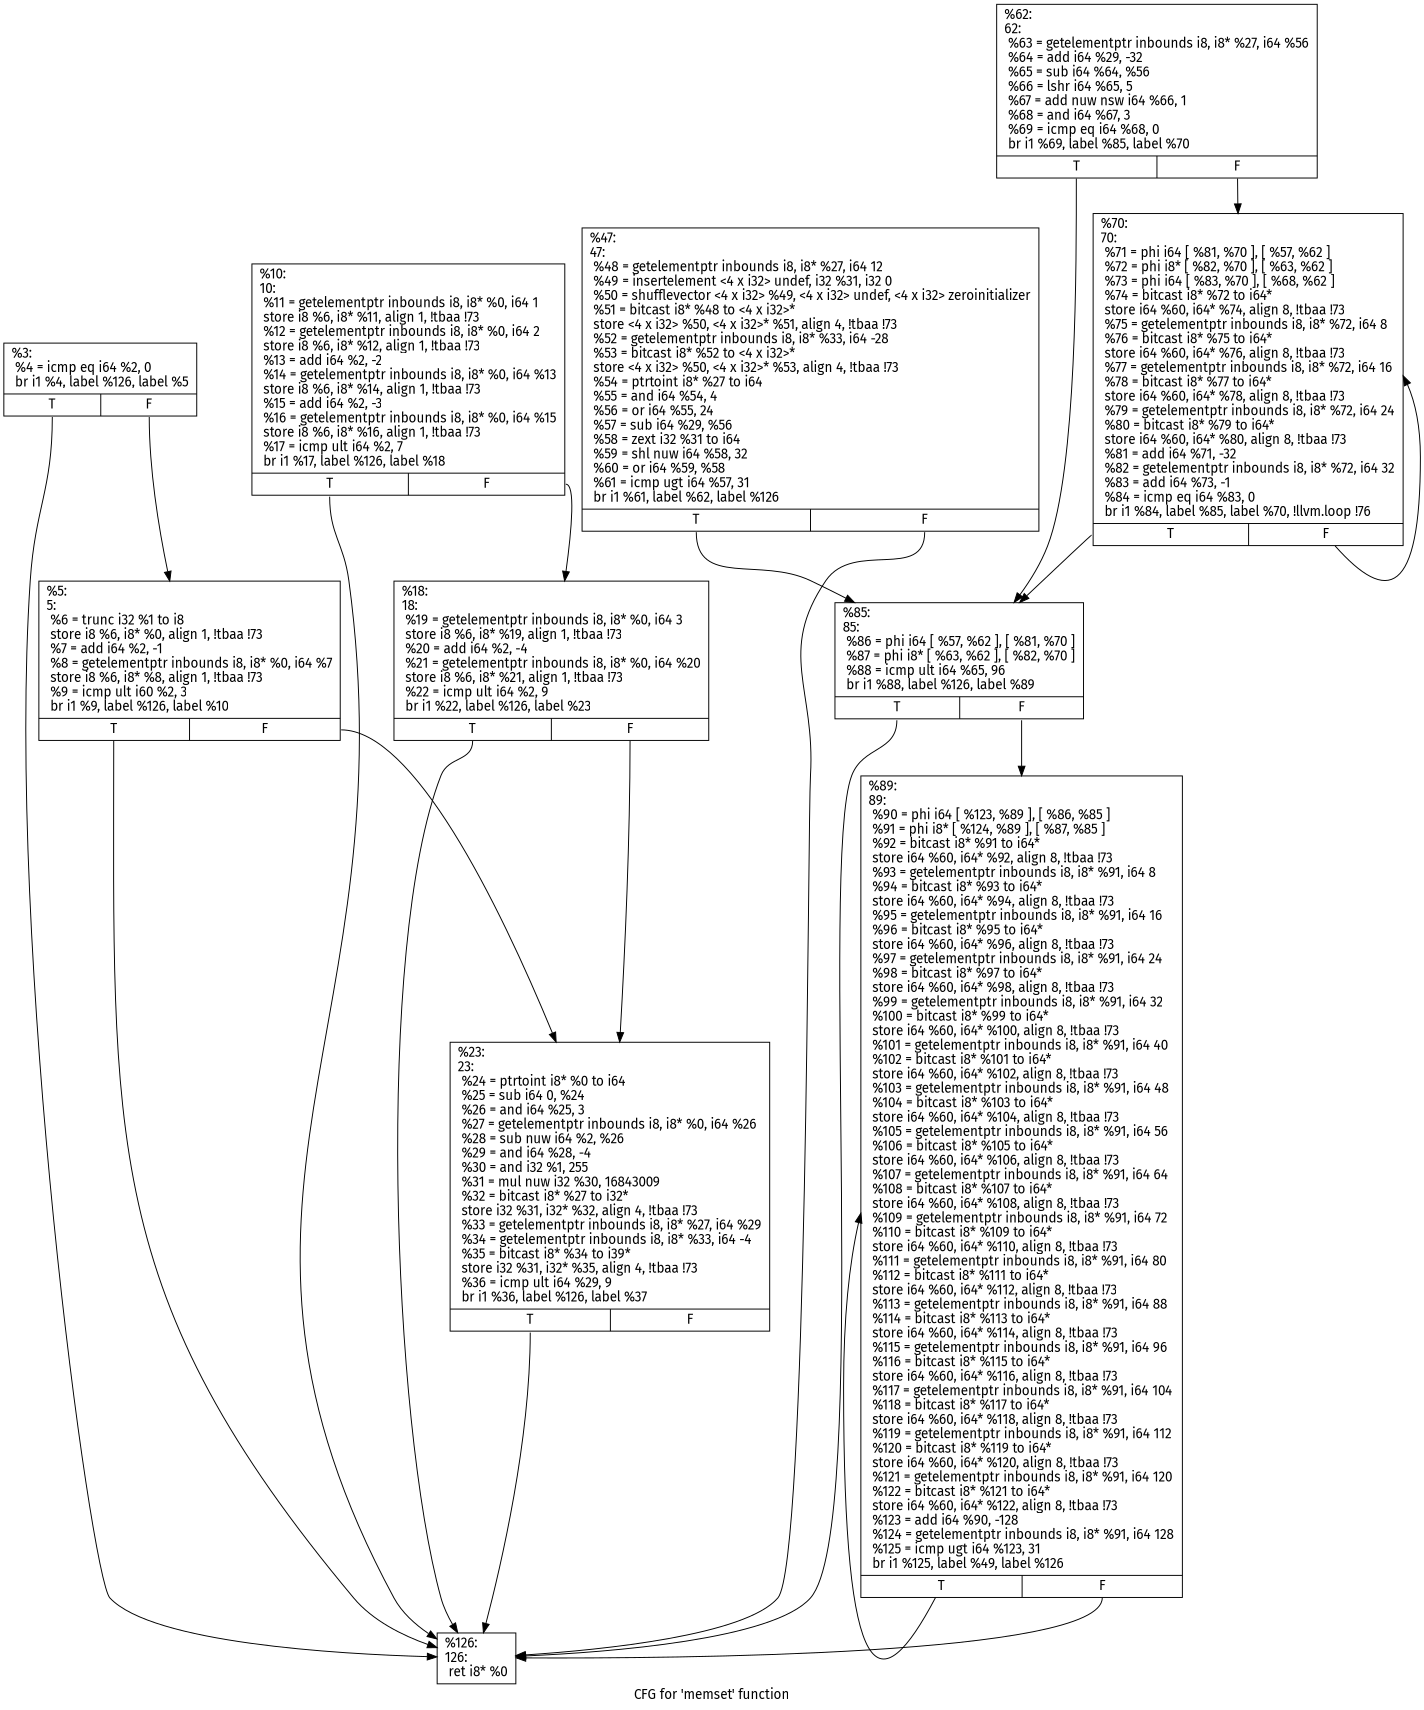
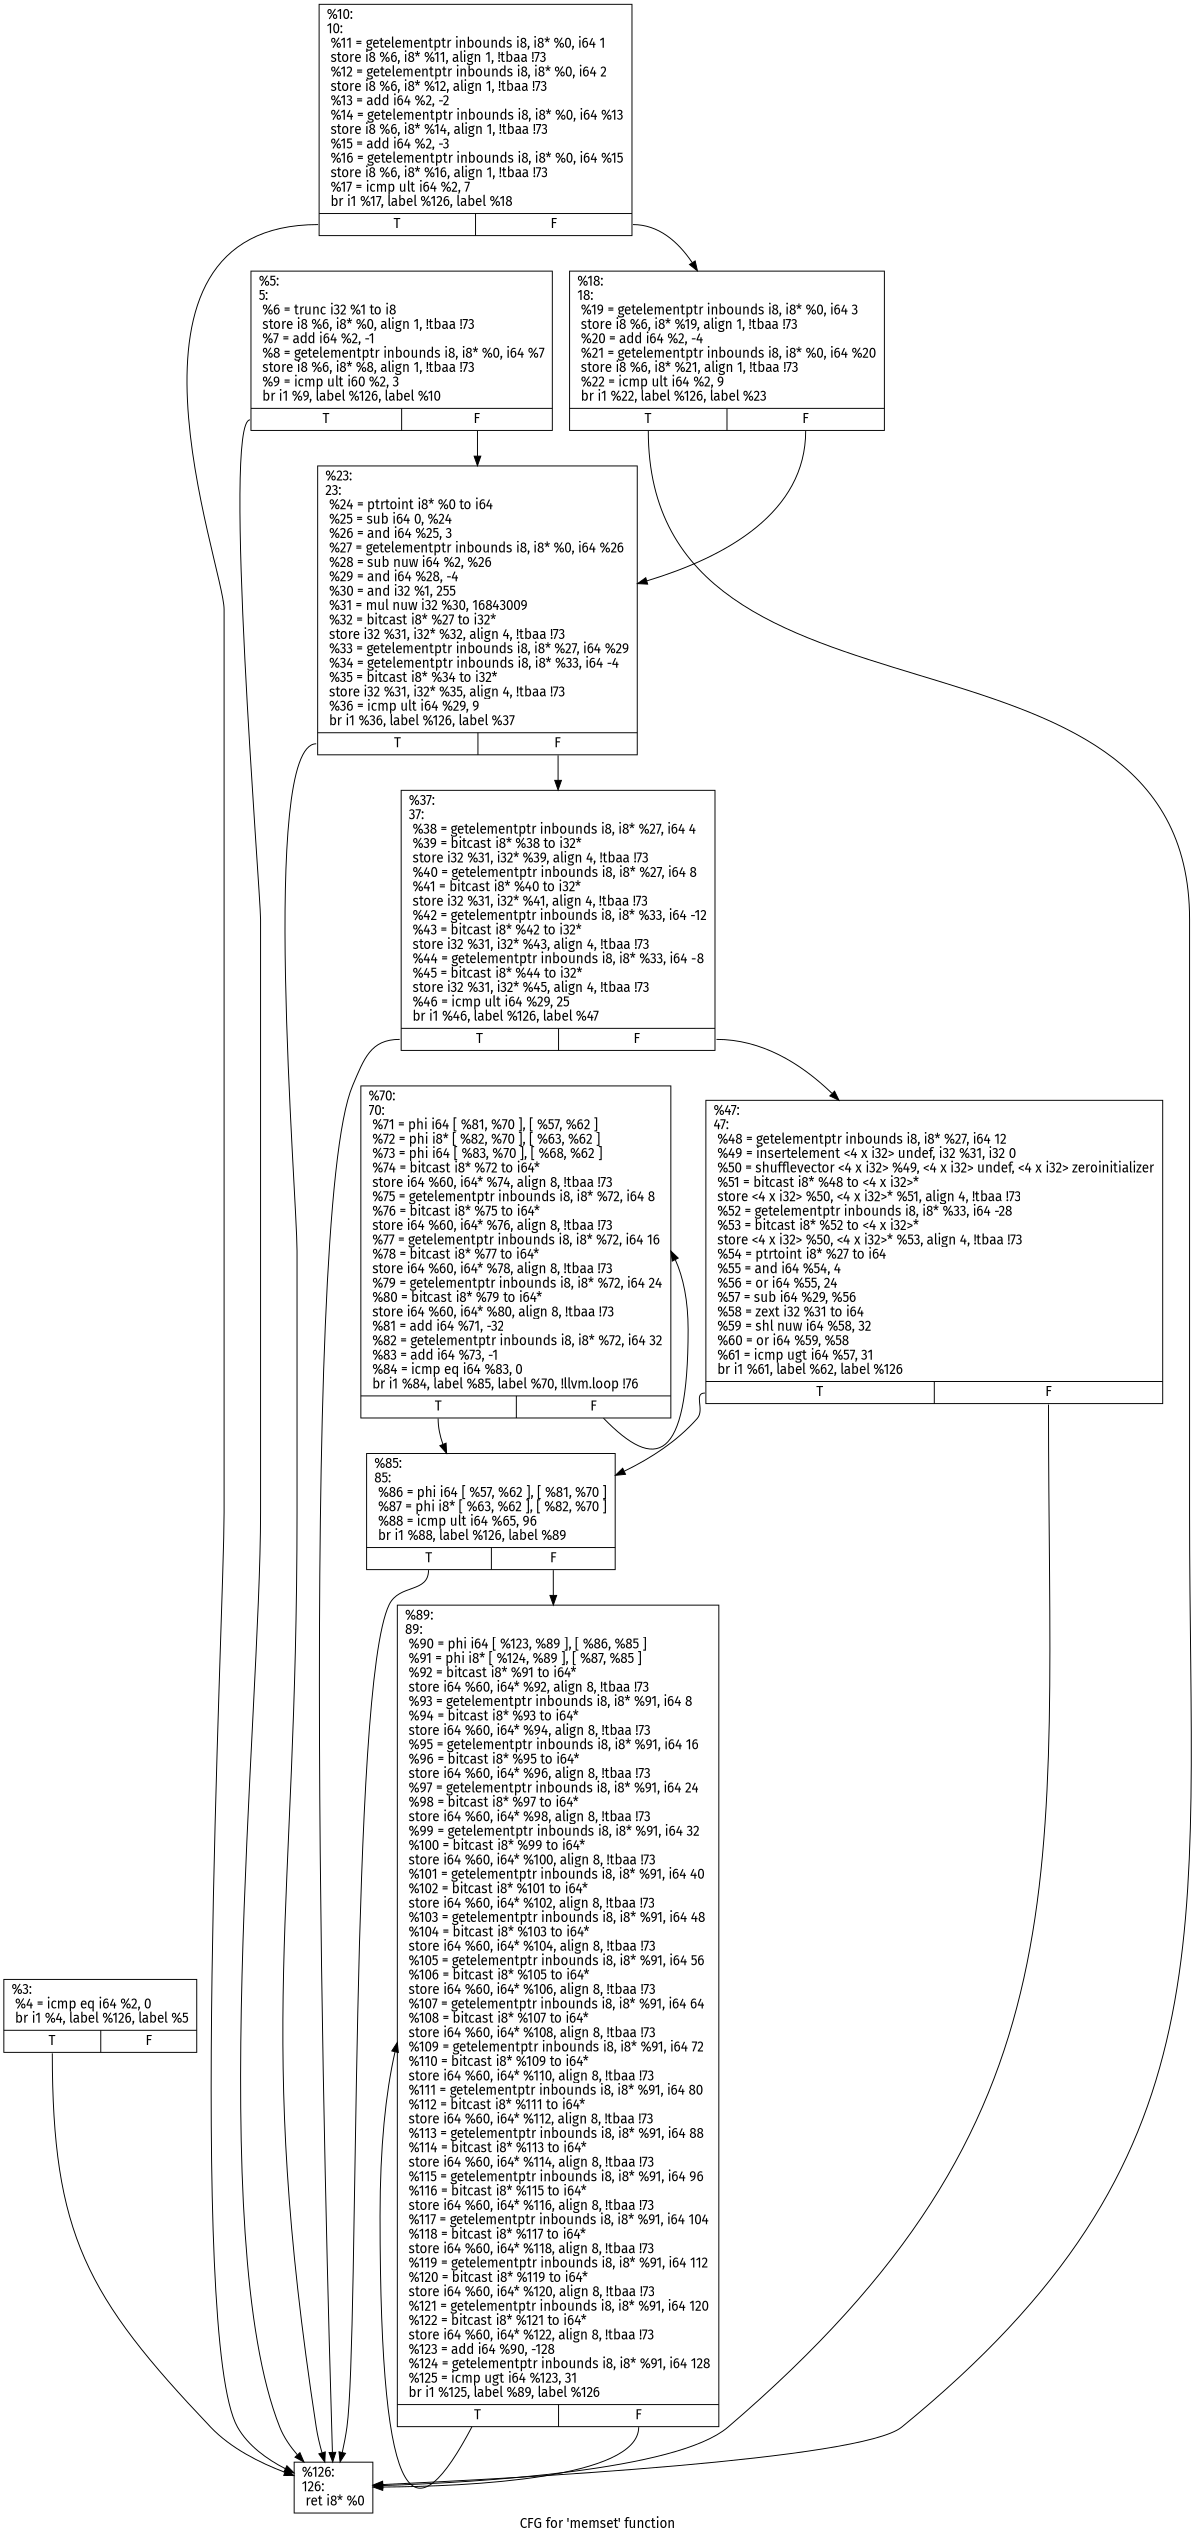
node "%62:": removed
edge "%3:" -> "%5:": removed
node "%37:": added
node "%23:": text "%35 = bitcast i8* %34 to i39*" -> "%35 = bitcast i8* %34 to i32*"
node "%89:": text "br i1 %125, label %49, label %126" -> "br i1 %125, label %89, label %126"
